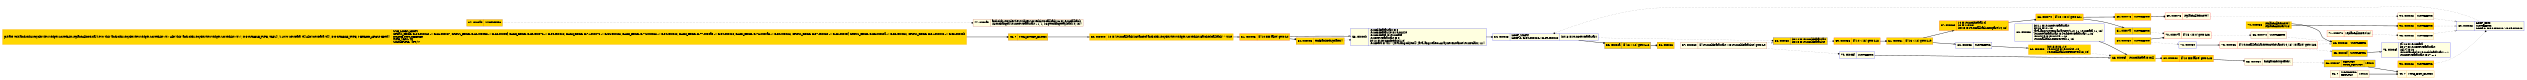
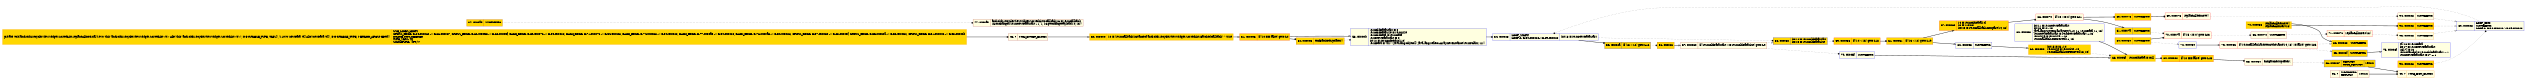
node "68: 0x0074": fillcolor gold -> lightyellow
node "48: ?": fillcolor gold -> lightyellow
edge "86: 0x007c" -> "88: 0x0088": now "86: 0x007c" -> "71: 0x007c"
edge "55: 0x002a" -> "56: 0x002c": style bold -> dotted
edge "56: 0x002c" -> "57: 0x0030": added
